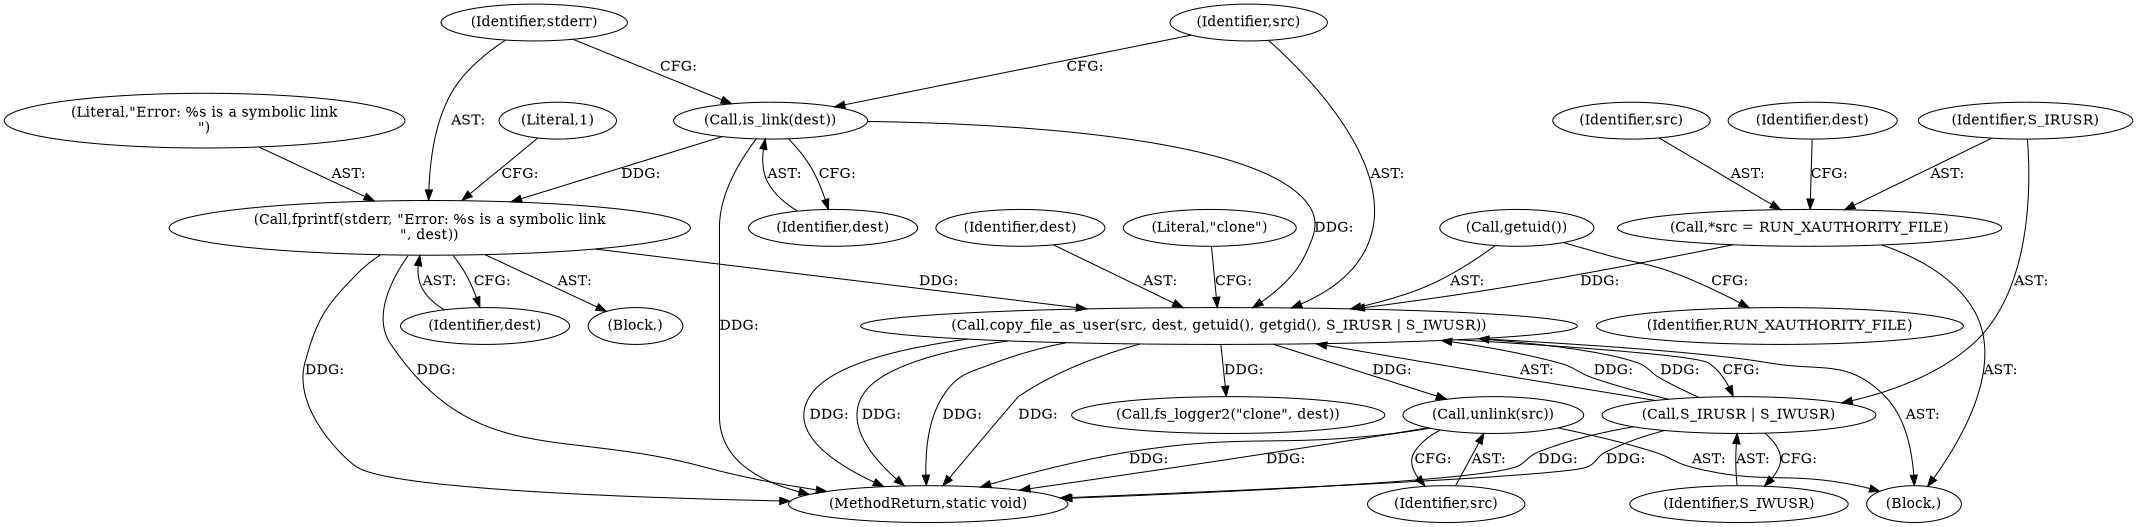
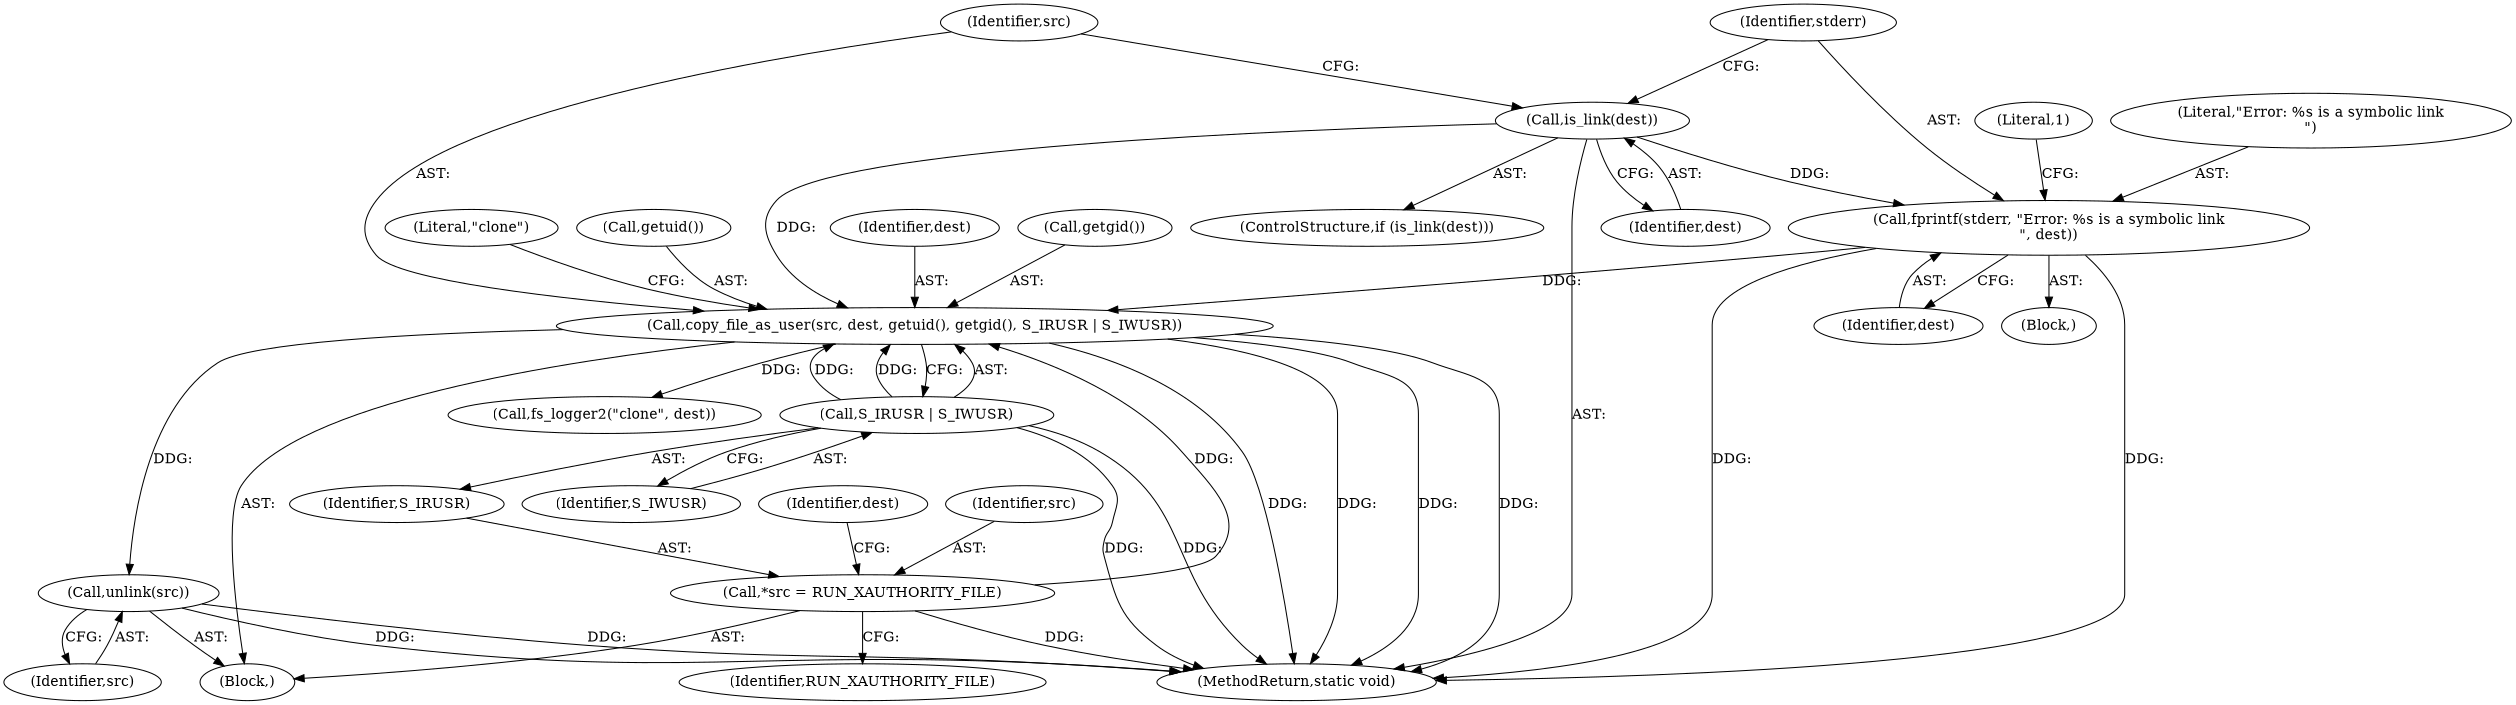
node "(Call,getgid())": added
node "(ControlStructure,if (is_link(dest)))": added
edge "(Call,getuid())" -> "(Identifier,RUN_XAUTHORITY_FILE)": now "(Call,*src = RUN_XAUTHORITY_FILE)" -> "(Identifier,RUN_XAUTHORITY_FILE)"
edge "(Identifier,S_IRUSR)" -> "(Call,S_IRUSR | S_IWUSR)": reversed
edge "(Call,is_link(dest))" -> "(MethodReturn,static void)": label "DDG: " -> "AST: "
edge "(Call,*src = RUN_XAUTHORITY_FILE)" -> "(MethodReturn,static void)": added, label "DDG:"
